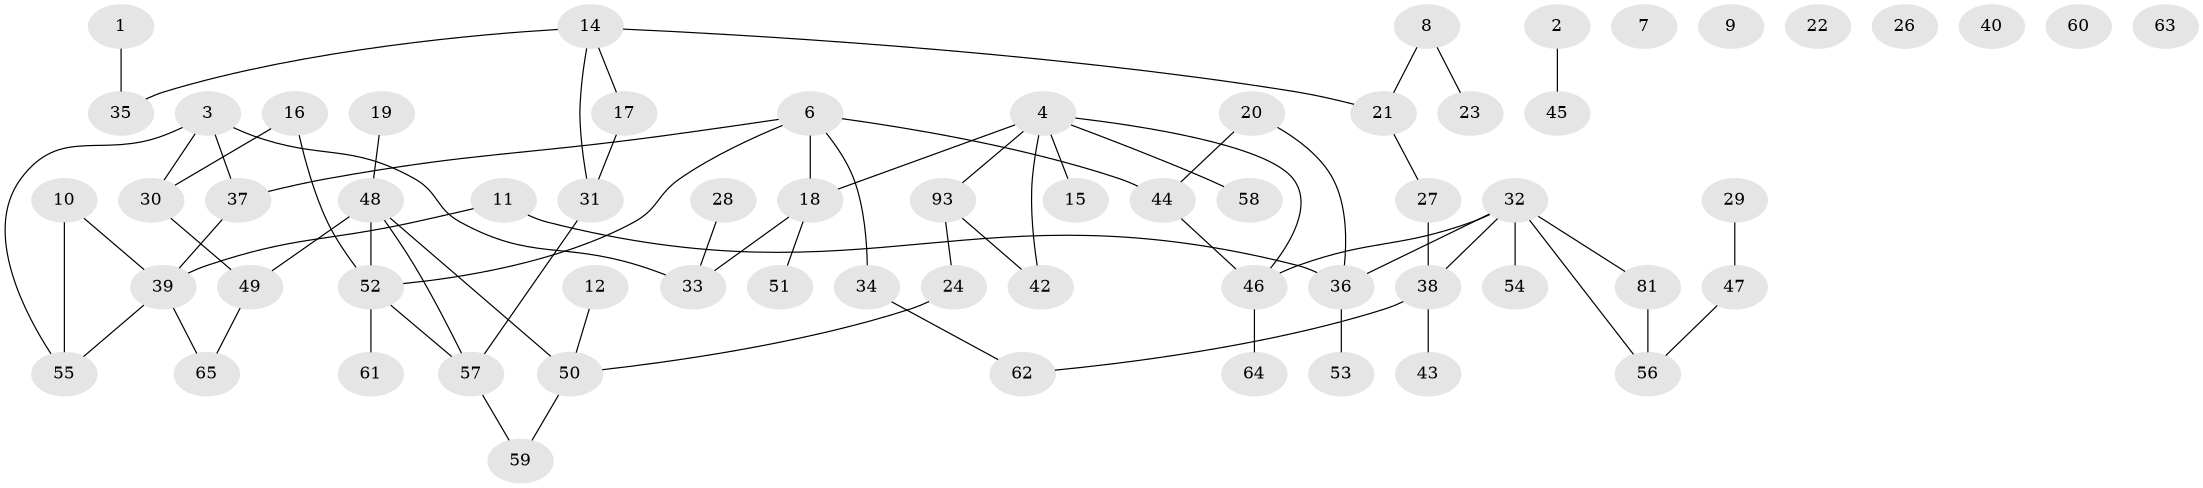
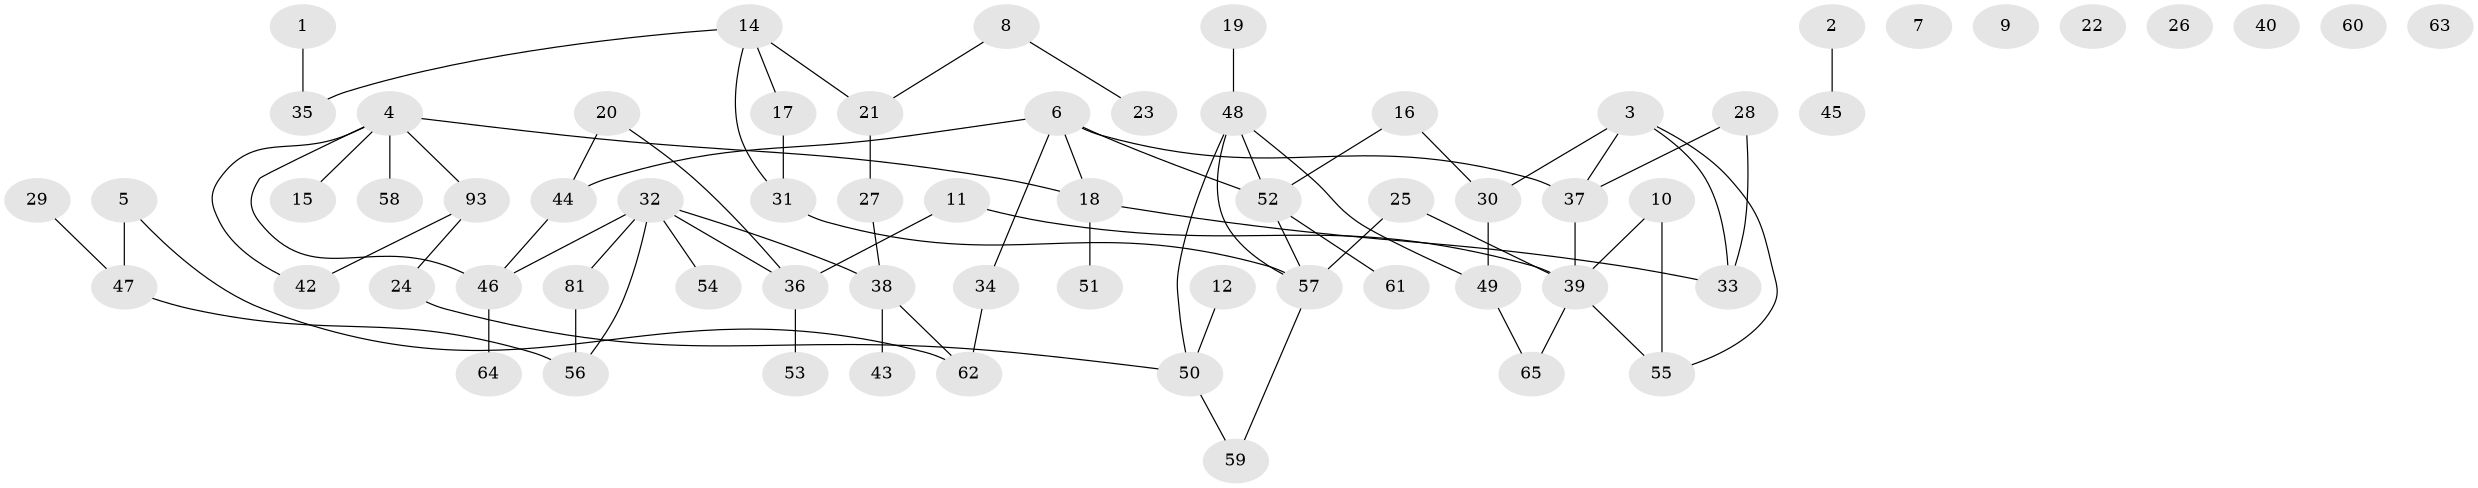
edge "28" -- "37": added
node "5": added
node "25": added
